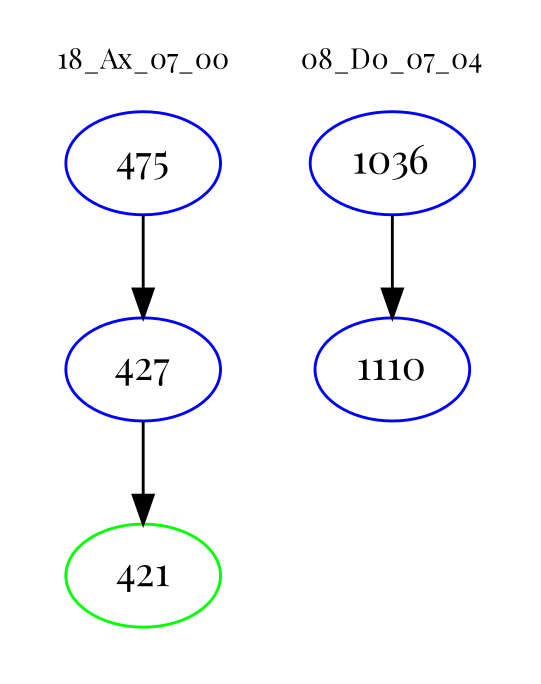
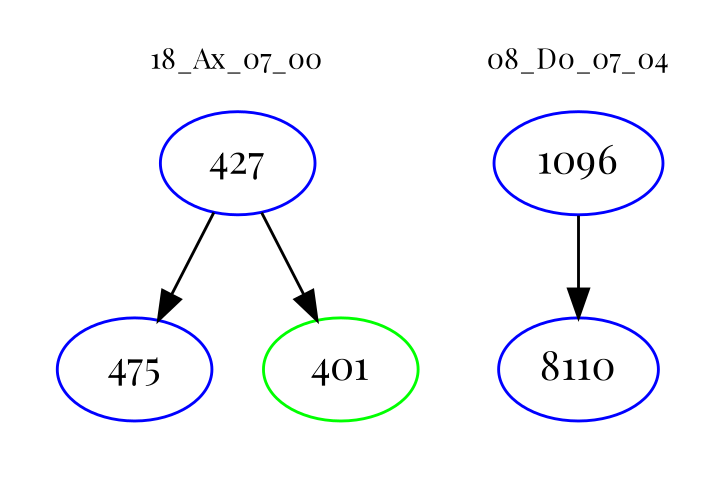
node "1036": label "1036" -> "1096"
edge "475" -> "427": reversed
node "1110": label "1110" -> "8110"
node "421": label "421" -> "401"
